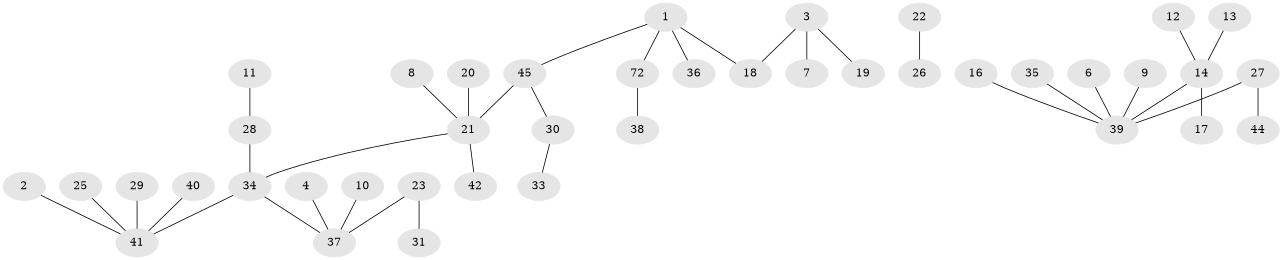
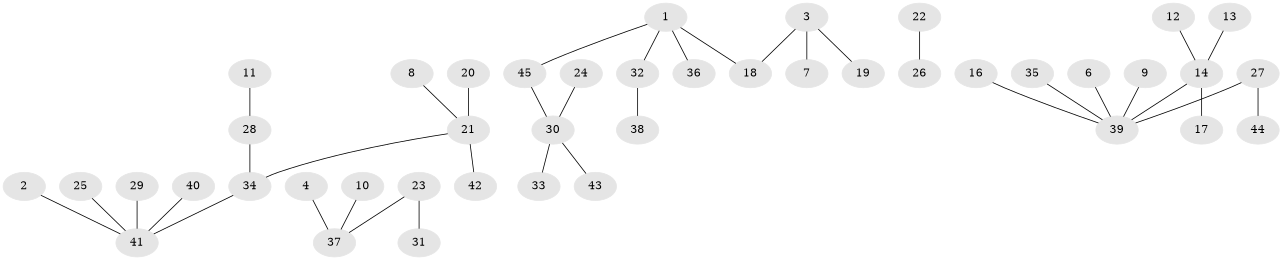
node "24": added
node "72": label "72" -> "32"
edge "45" -- "21": removed
node "43": added
edge "34" -- "37": removed
